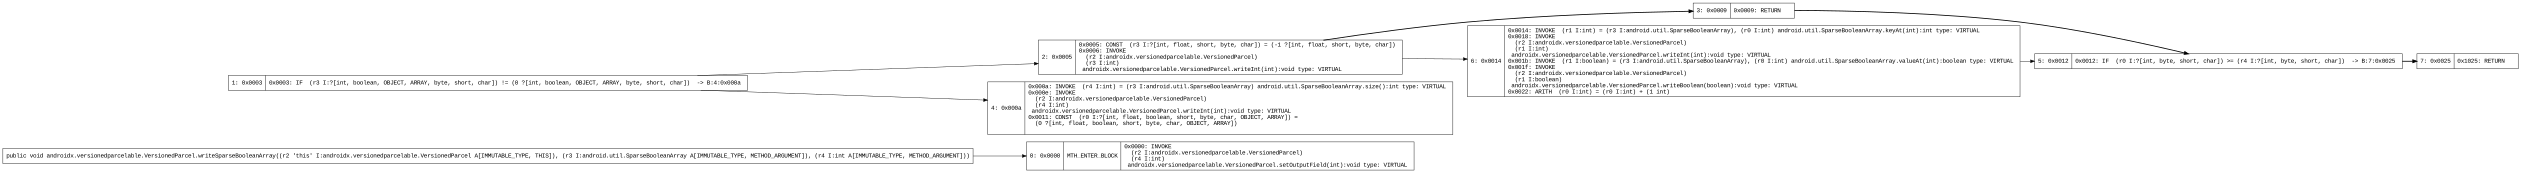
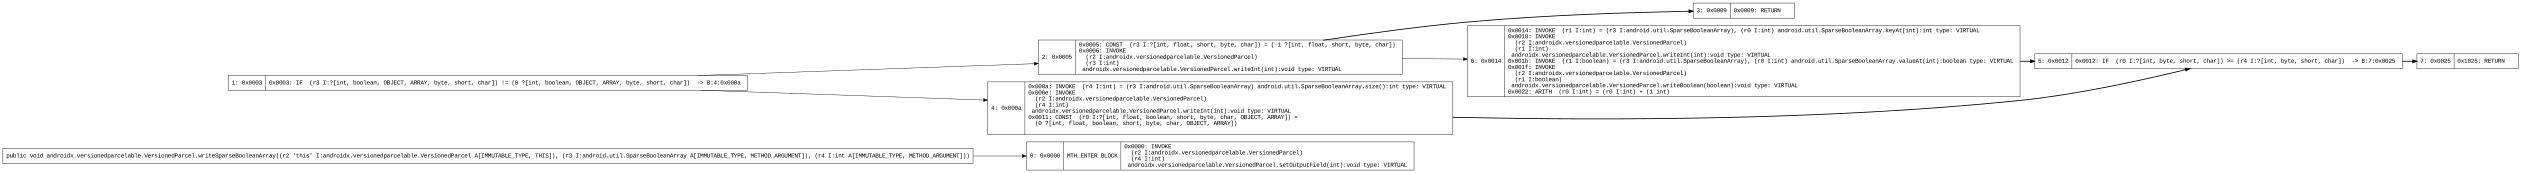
edge "3: 0x0009" -> "5: 0x0012": now "4: 0x000a" -> "5: 0x0012"
edge "6: 0x0014" -> "5: 0x0012": style solid -> bold
